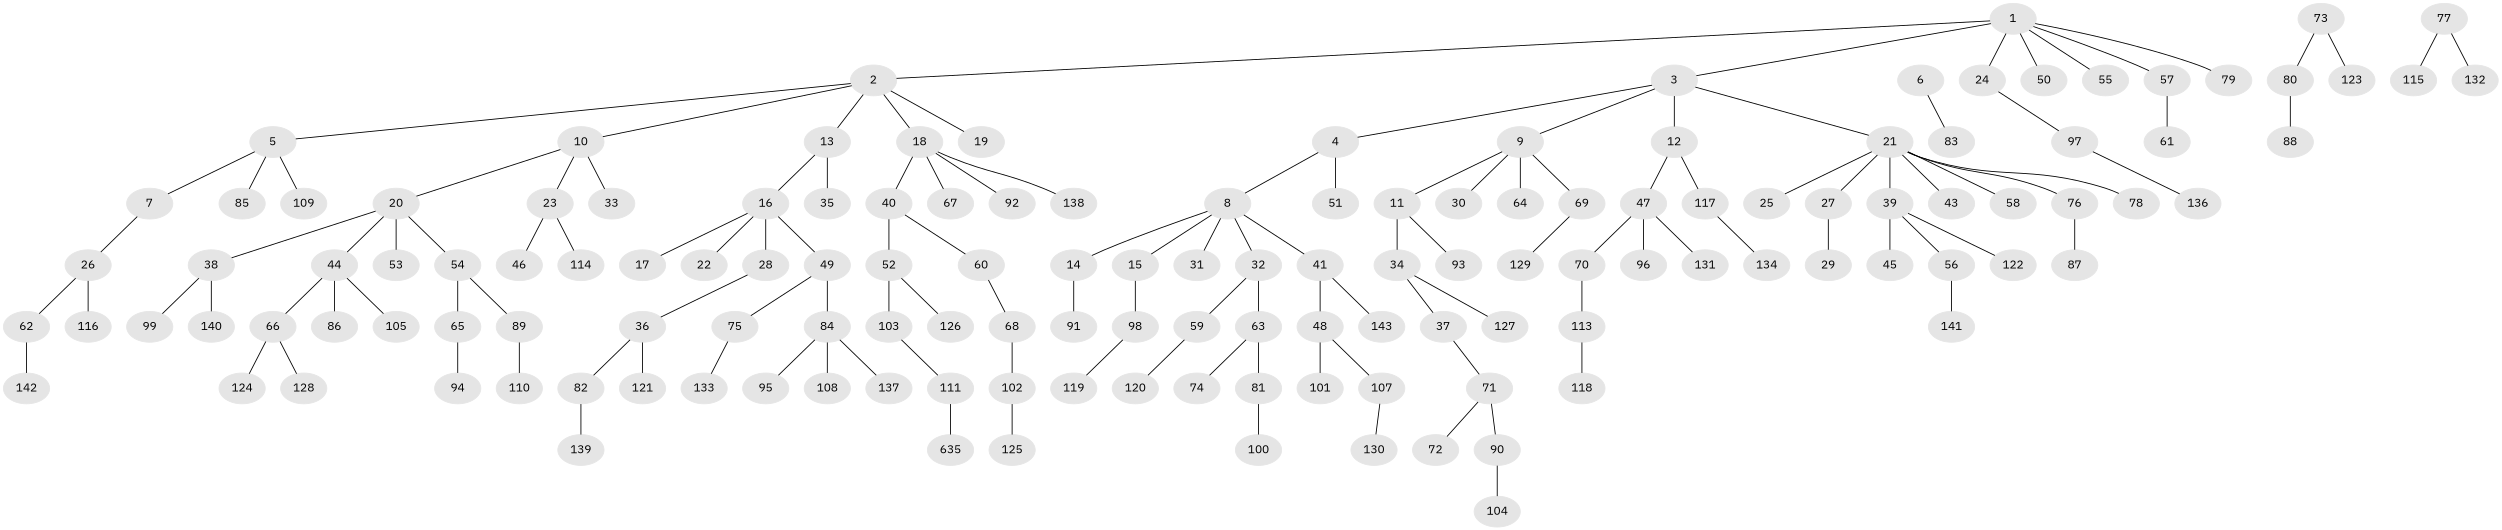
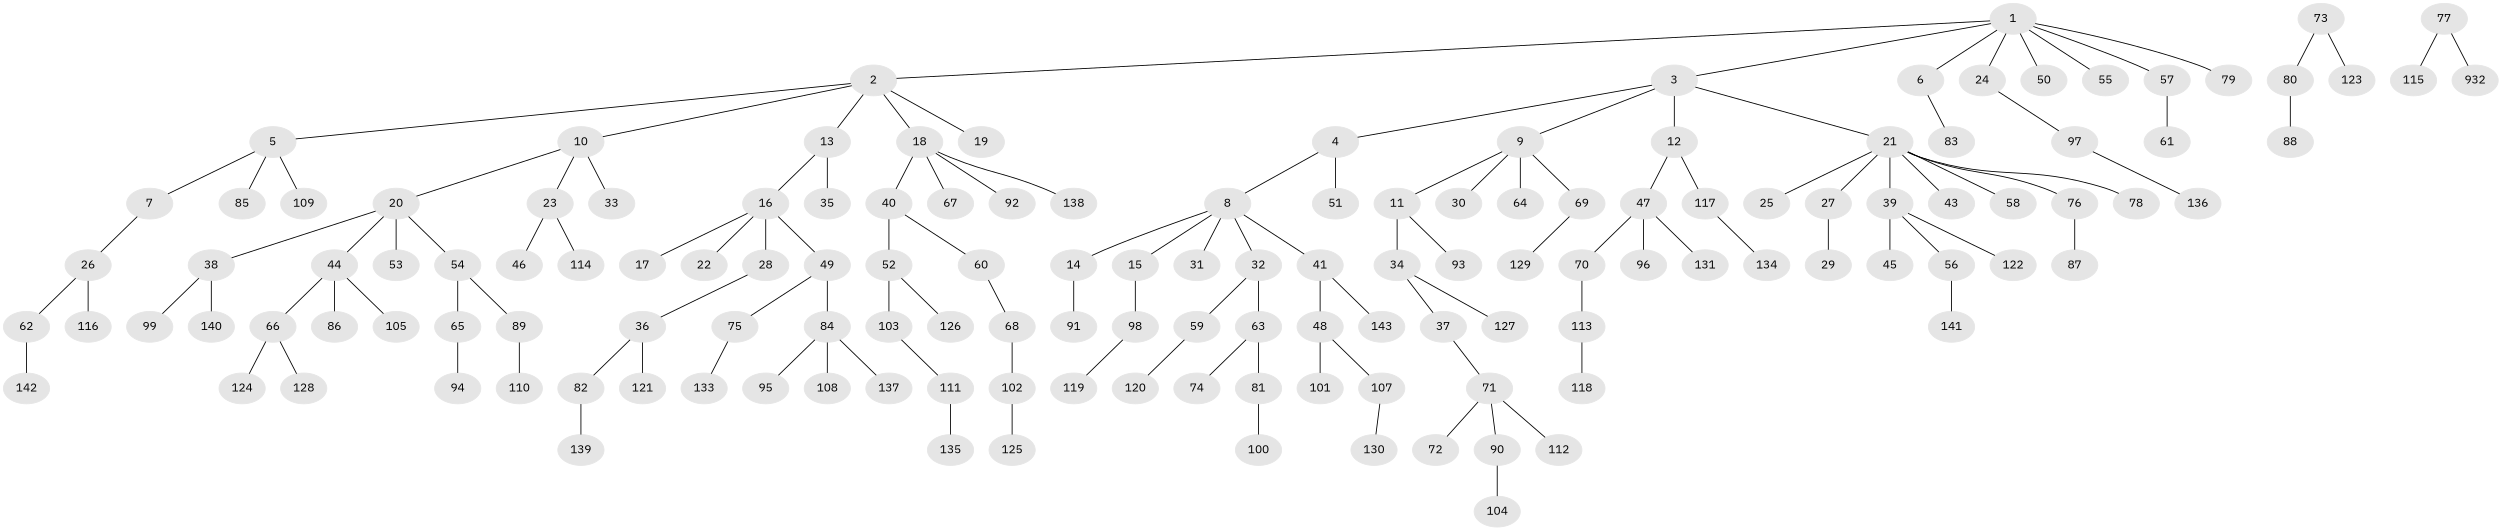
edge "1" -- "6": added
node "132": label "132" -> "932"
node "635": label "635" -> "135"
node "112": added
